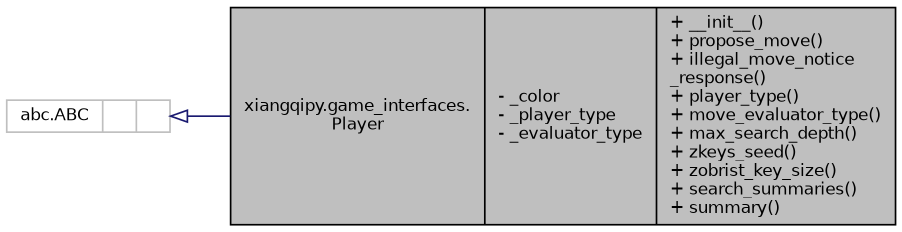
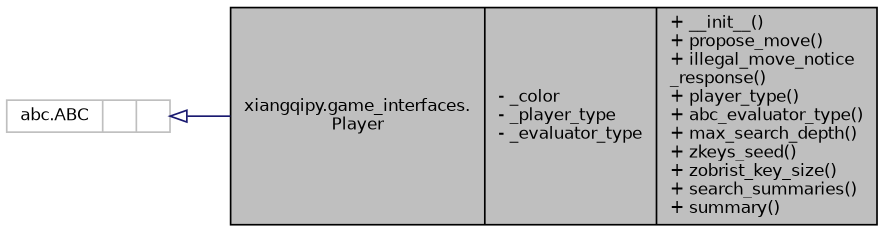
node "xiangqipy.game_interfaces.": text "+ move_evaluator_type()" -> "+ abc_evaluator_type()"
